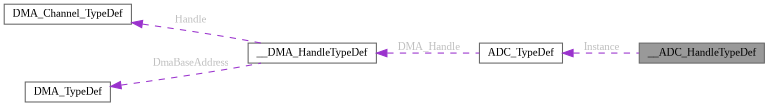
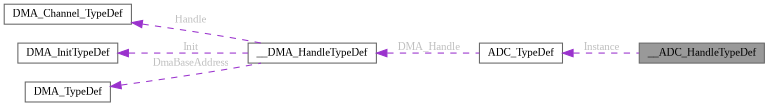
node "DMA_InitTypeDef": added
